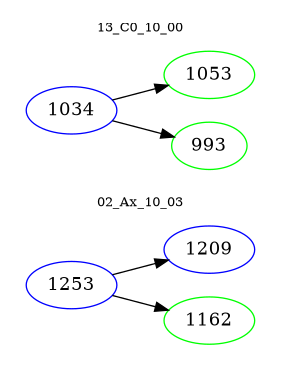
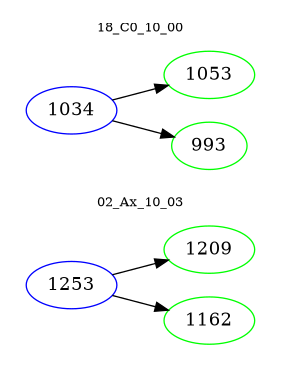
cluster "13_C0_10_00": label "13_C0_10_00" -> "18_C0_10_00"
node "1209": color blue -> green
